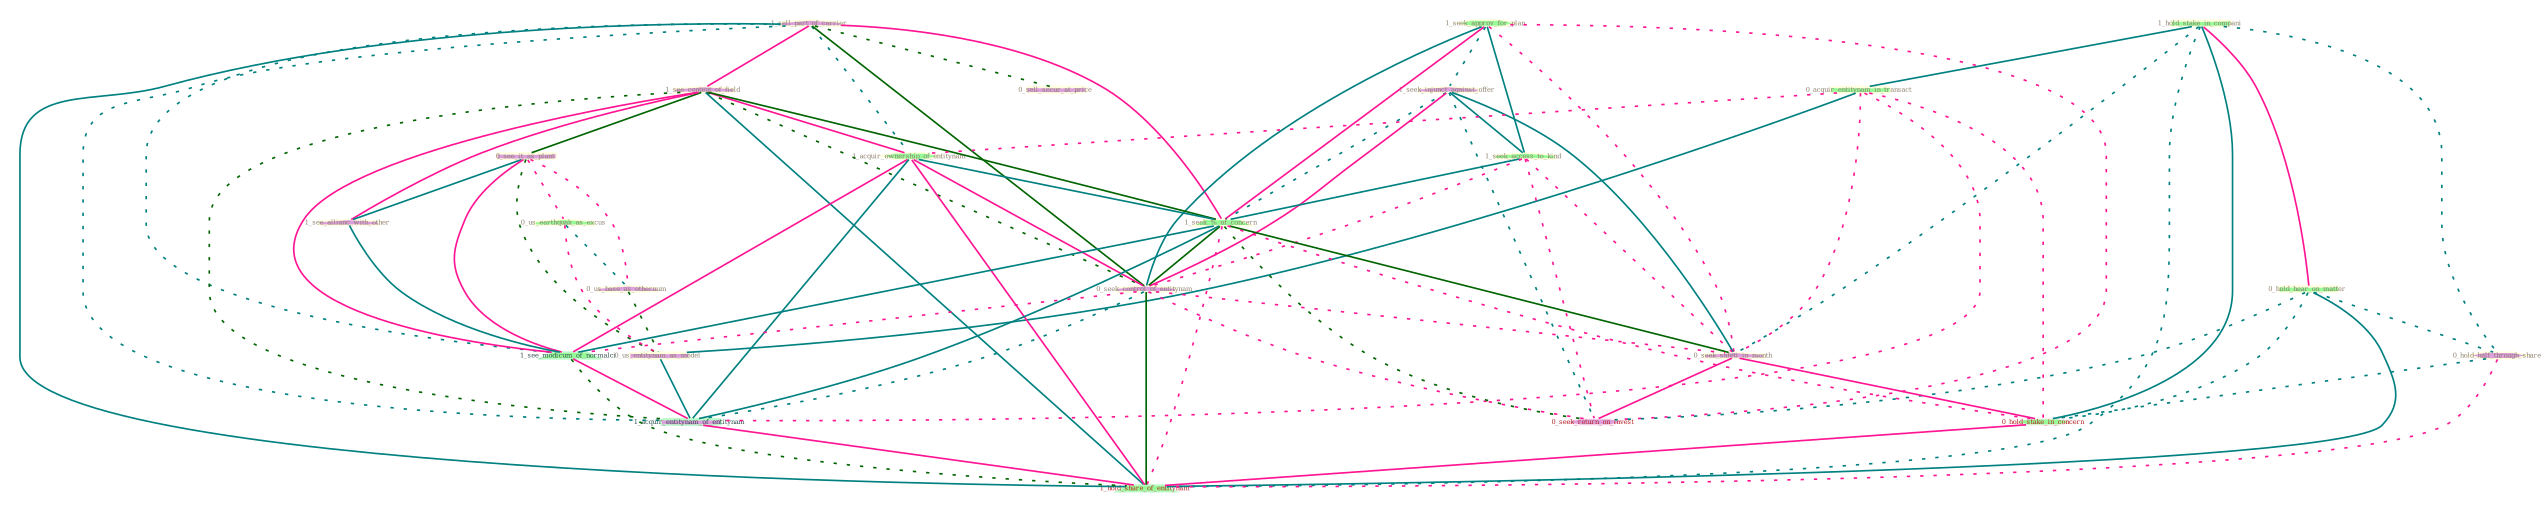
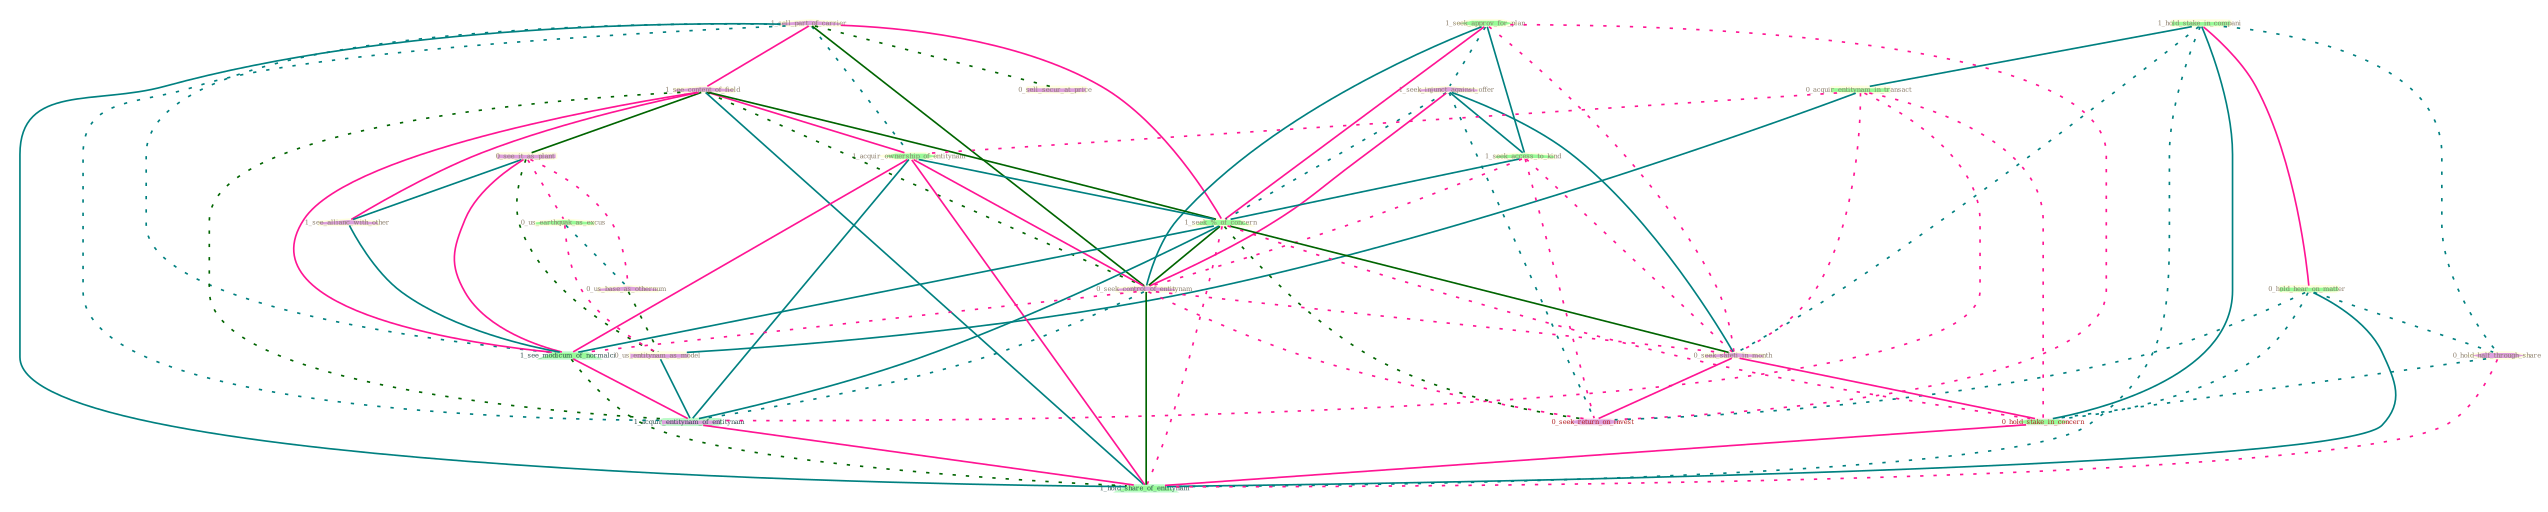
node "1_hold_share_of_entitynam": fontcolor #b22222 -> #2f4f4f
